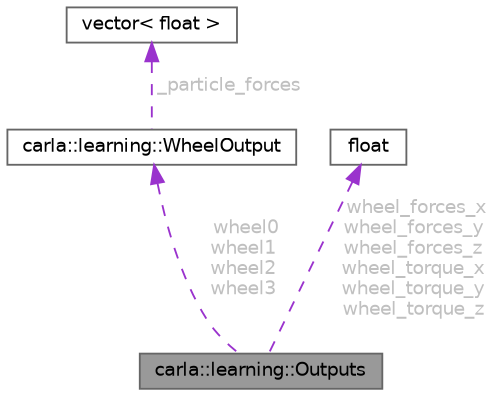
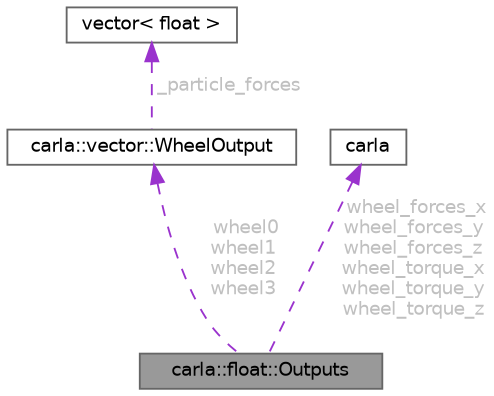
node "carla::learning::WheelOutput": label "carla::learning::WheelOutput" -> "carla::vector::WheelOutput"
node "float": label "float" -> "carla"
node "carla::learning::Outputs": label "carla::learning::Outputs" -> "carla::float::Outputs"
